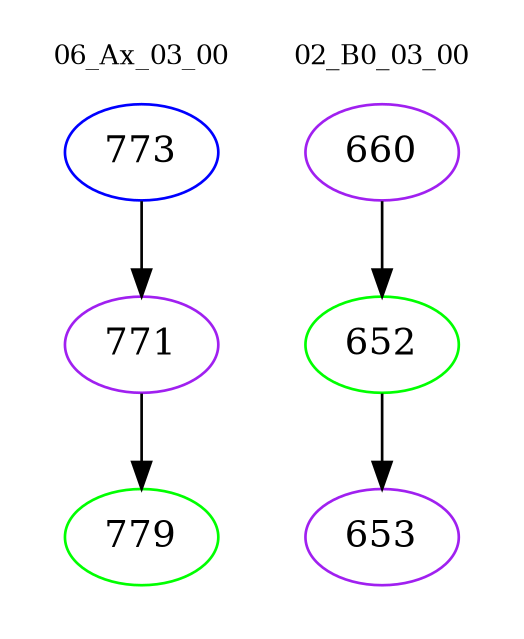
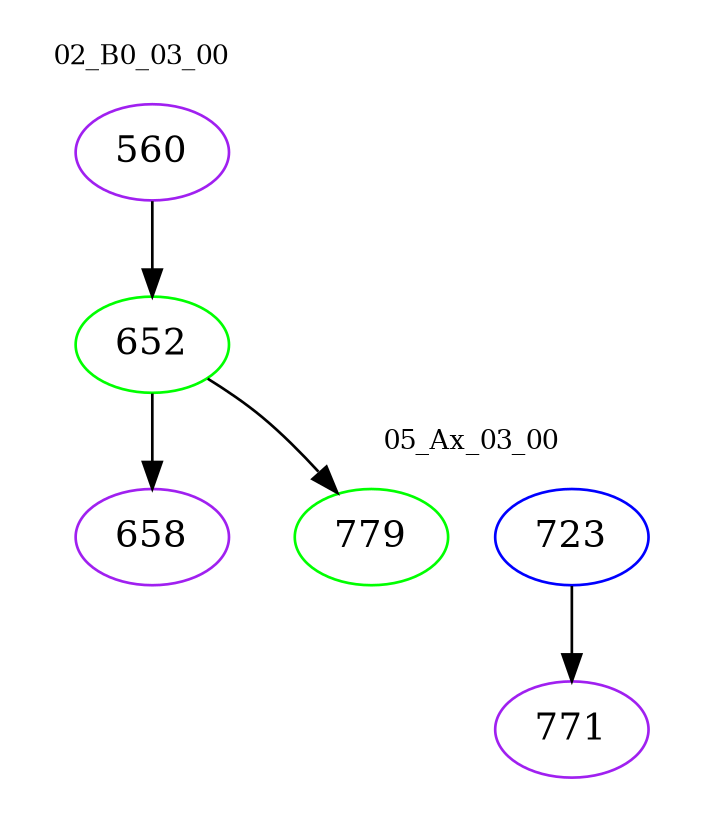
cluster "06_Ax_03_00": label "06_Ax_03_00" -> "05_Ax_03_00"
node "773": label "773" -> "723"
node "660": label "660" -> "560"
edge "771" -> "779": now "652" -> "779"
node "653": label "653" -> "658"
